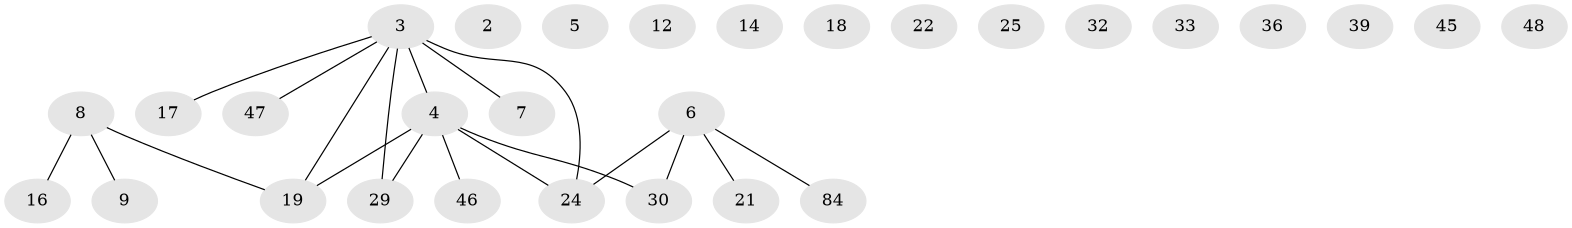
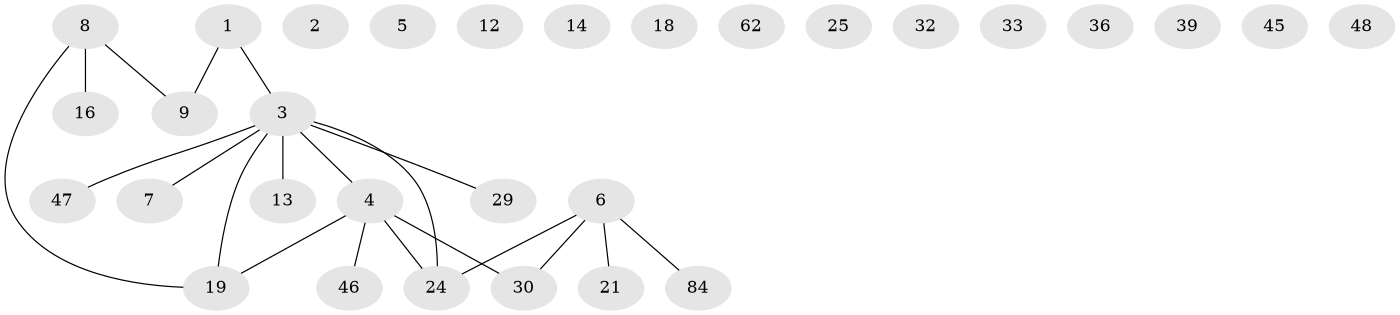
node "1": added
node "22": label "22" -> "62"
node "17": label "17" -> "13"
edge "4" -- "29": removed
